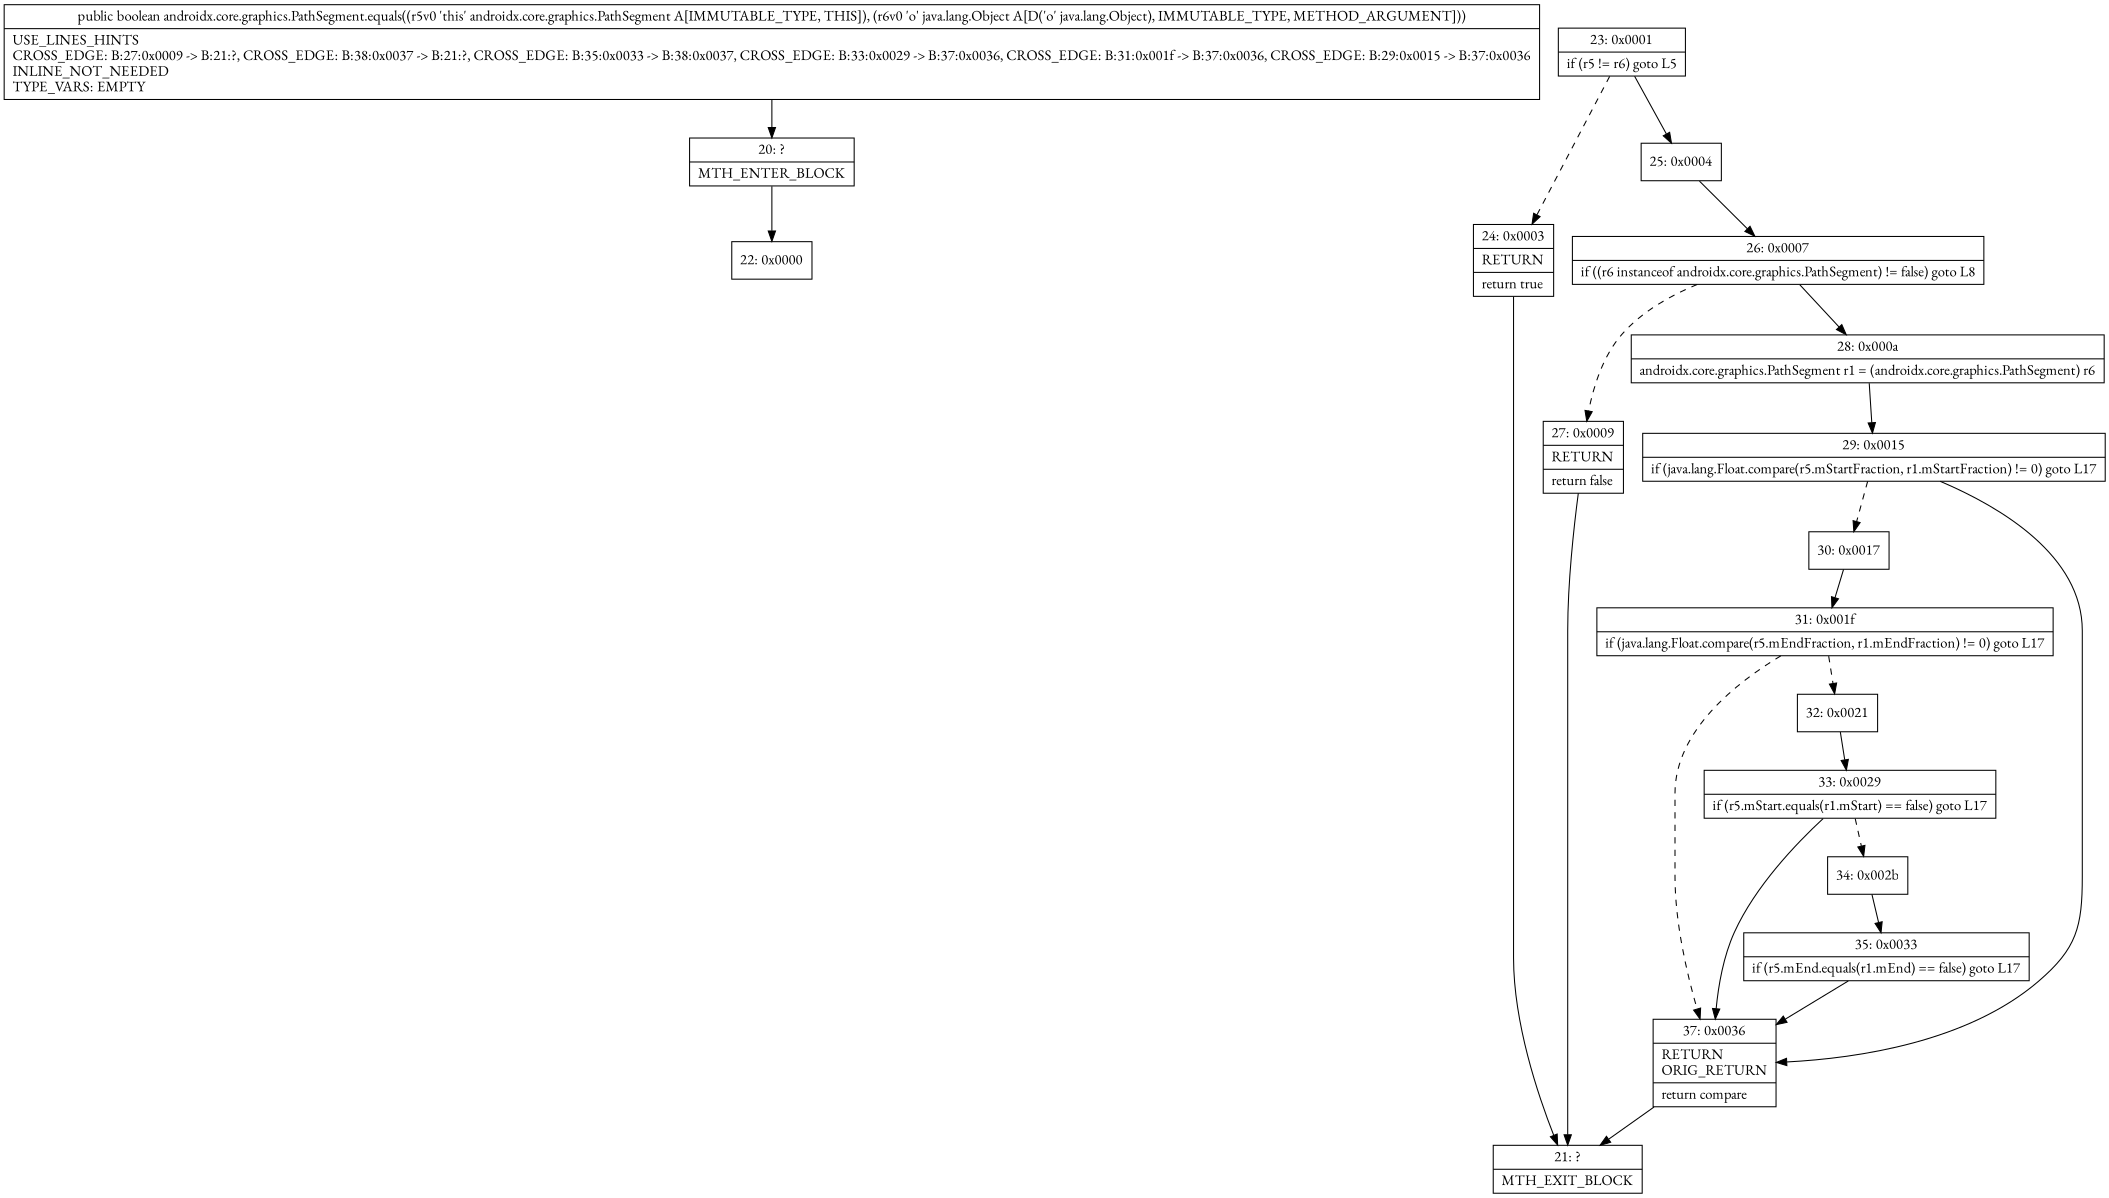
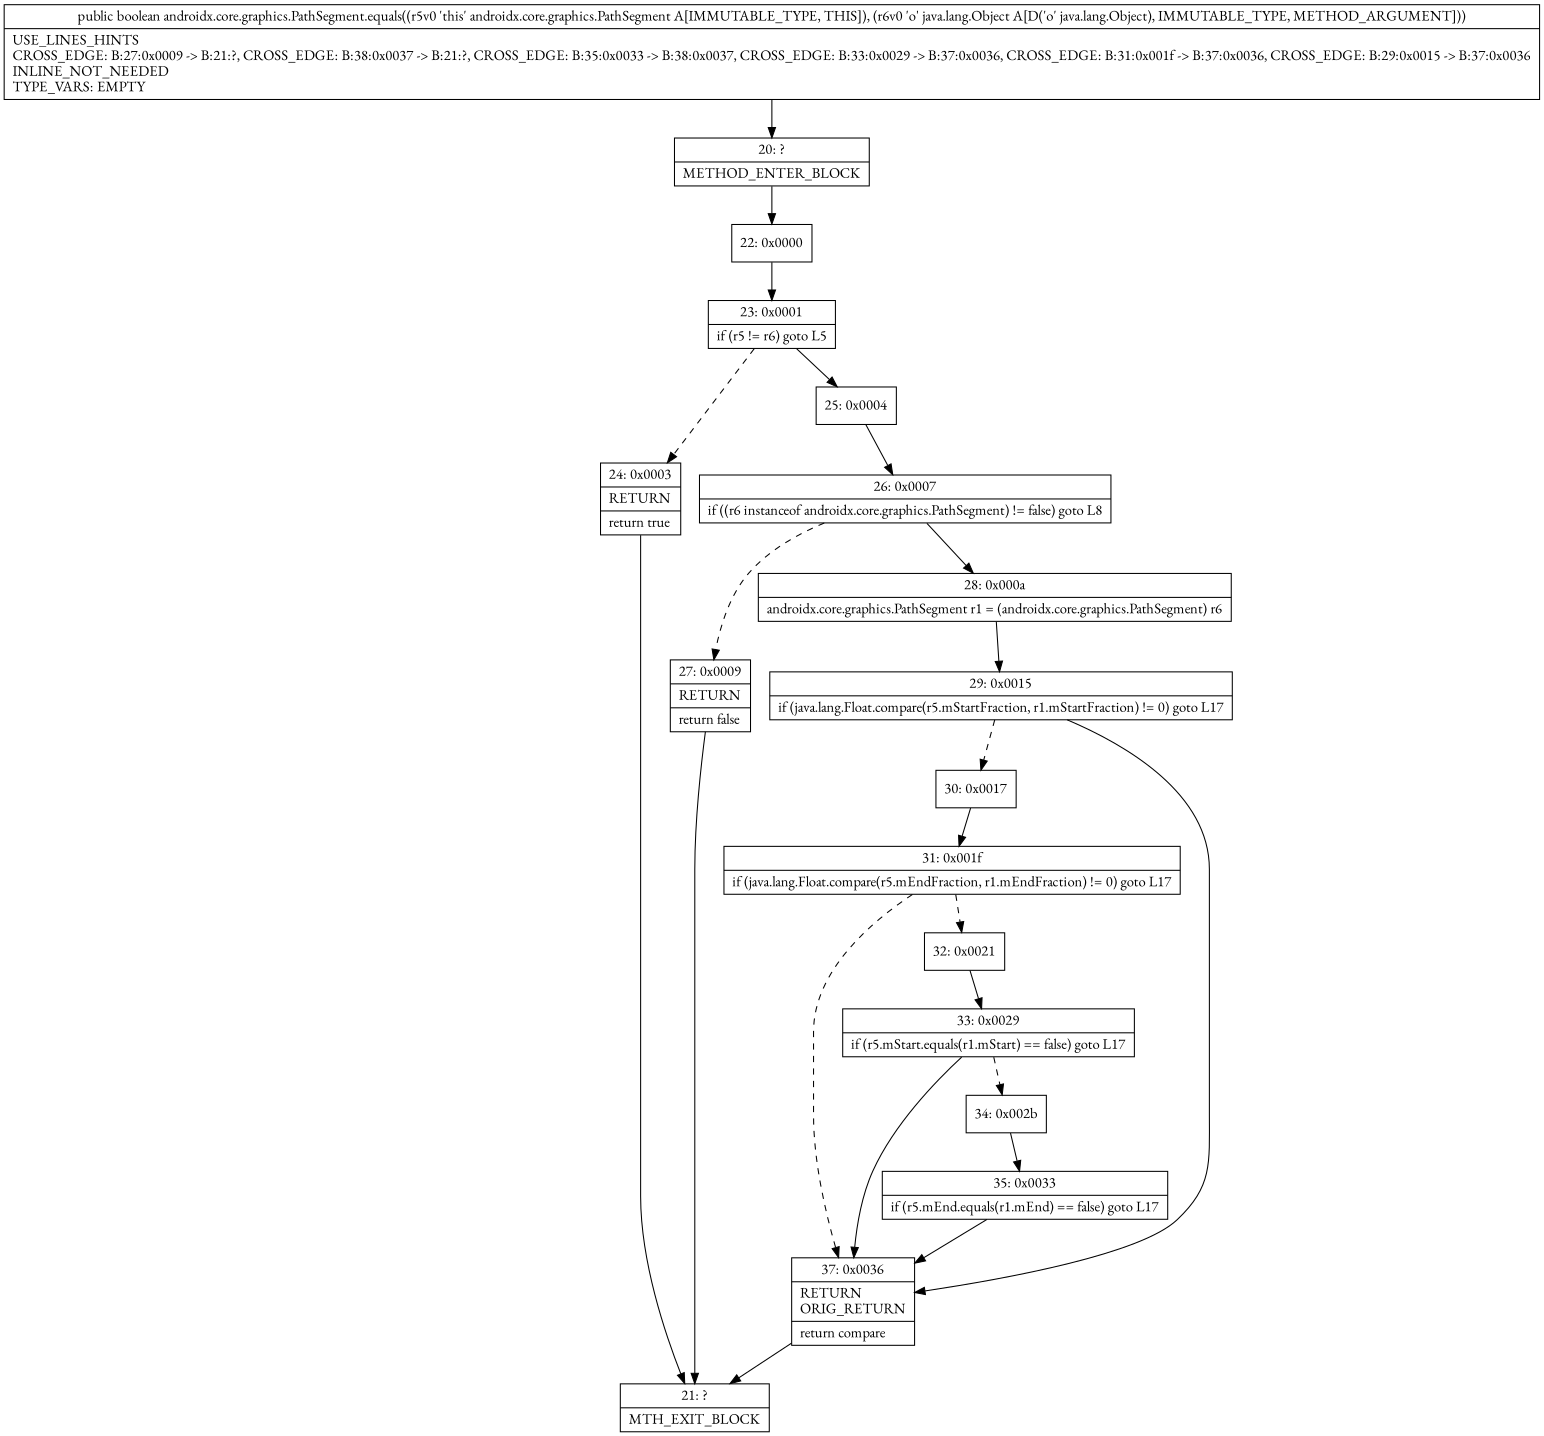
node "20: ?": text "MTH_ENTER_BLOCK" -> "METHOD_ENTER_BLOCK"
edge "22: 0x0000" -> "23: 0x0001": added
